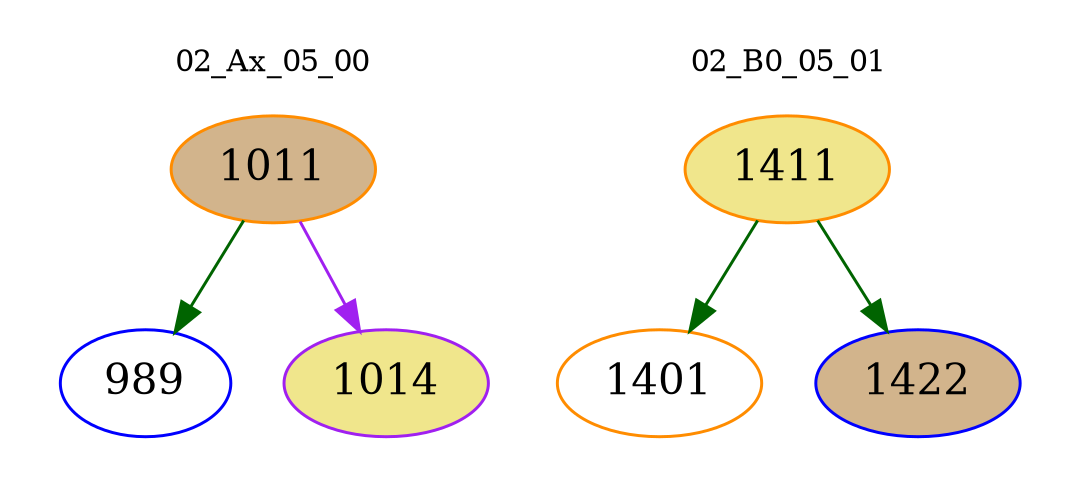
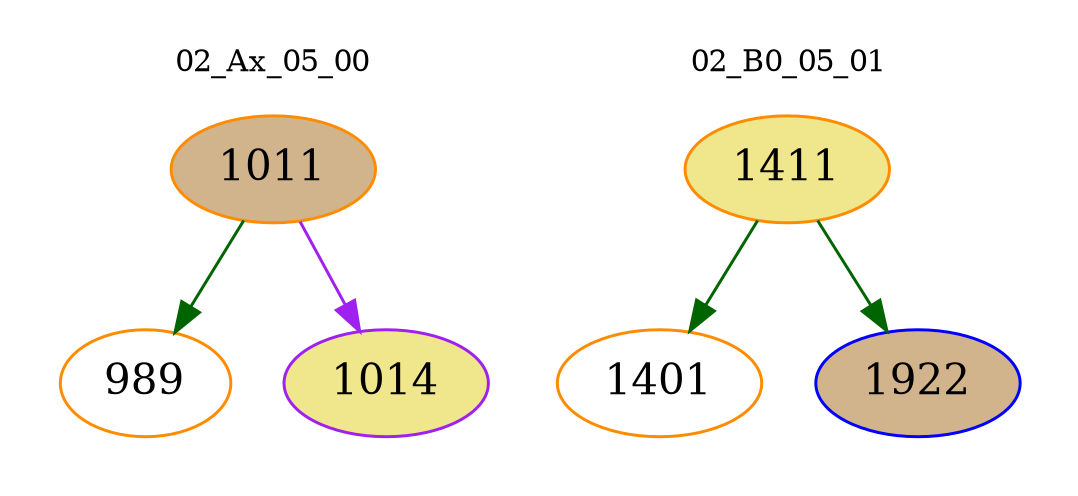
node "989": color blue -> darkorange
node "1422": label "1422" -> "1922"
